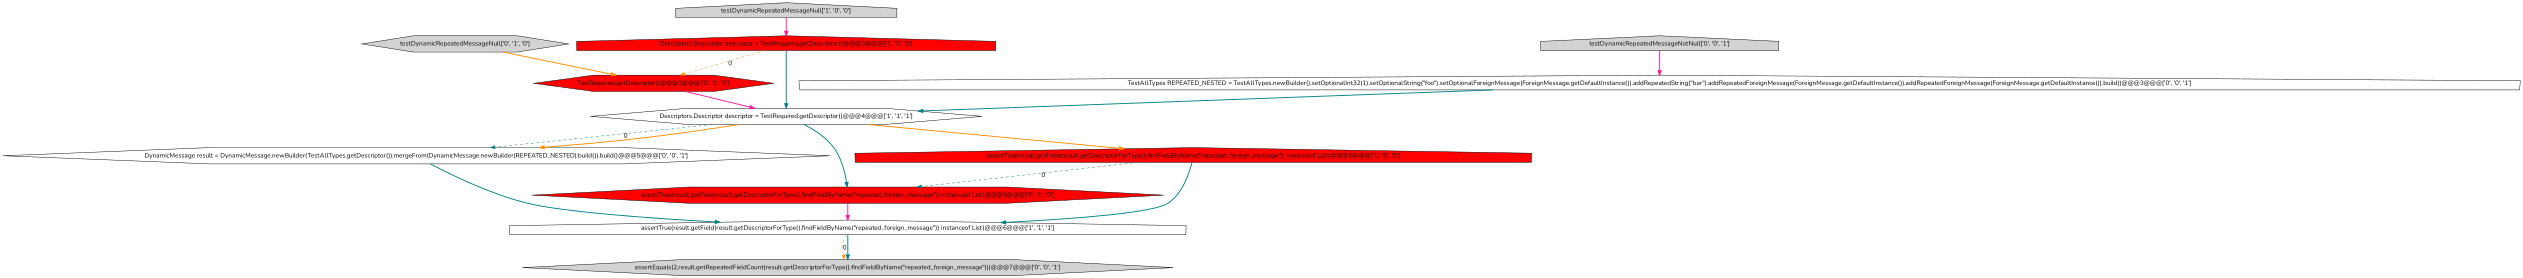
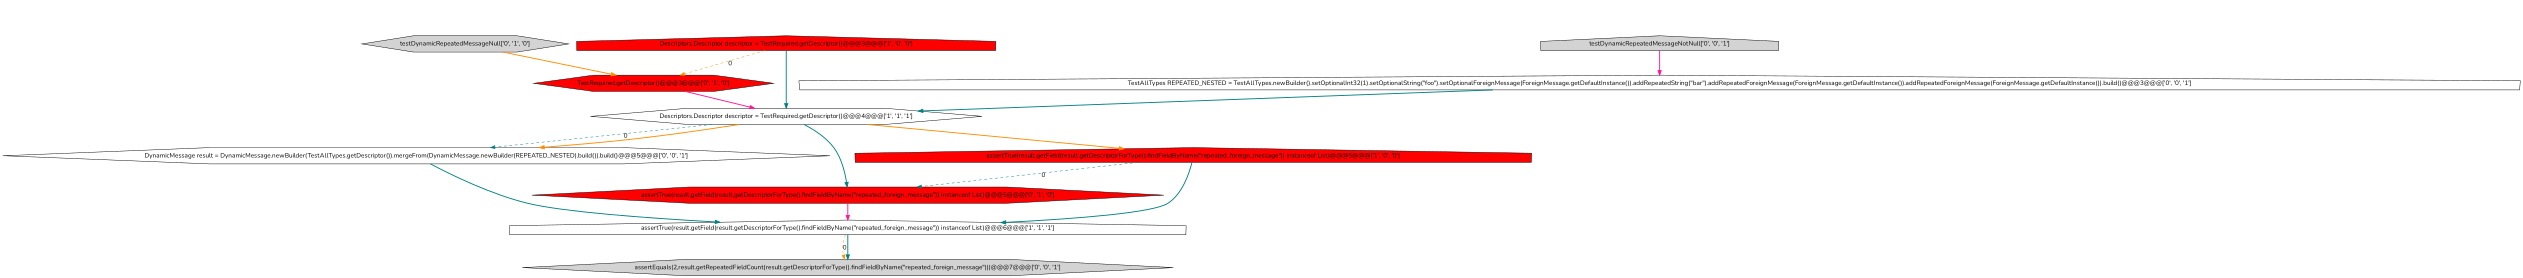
node "testDynamicRepeatedMessageNull['1', '0', '0']": removed
